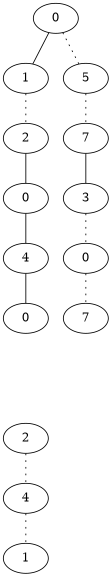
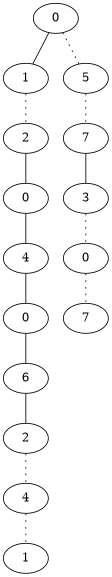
node "6": added
